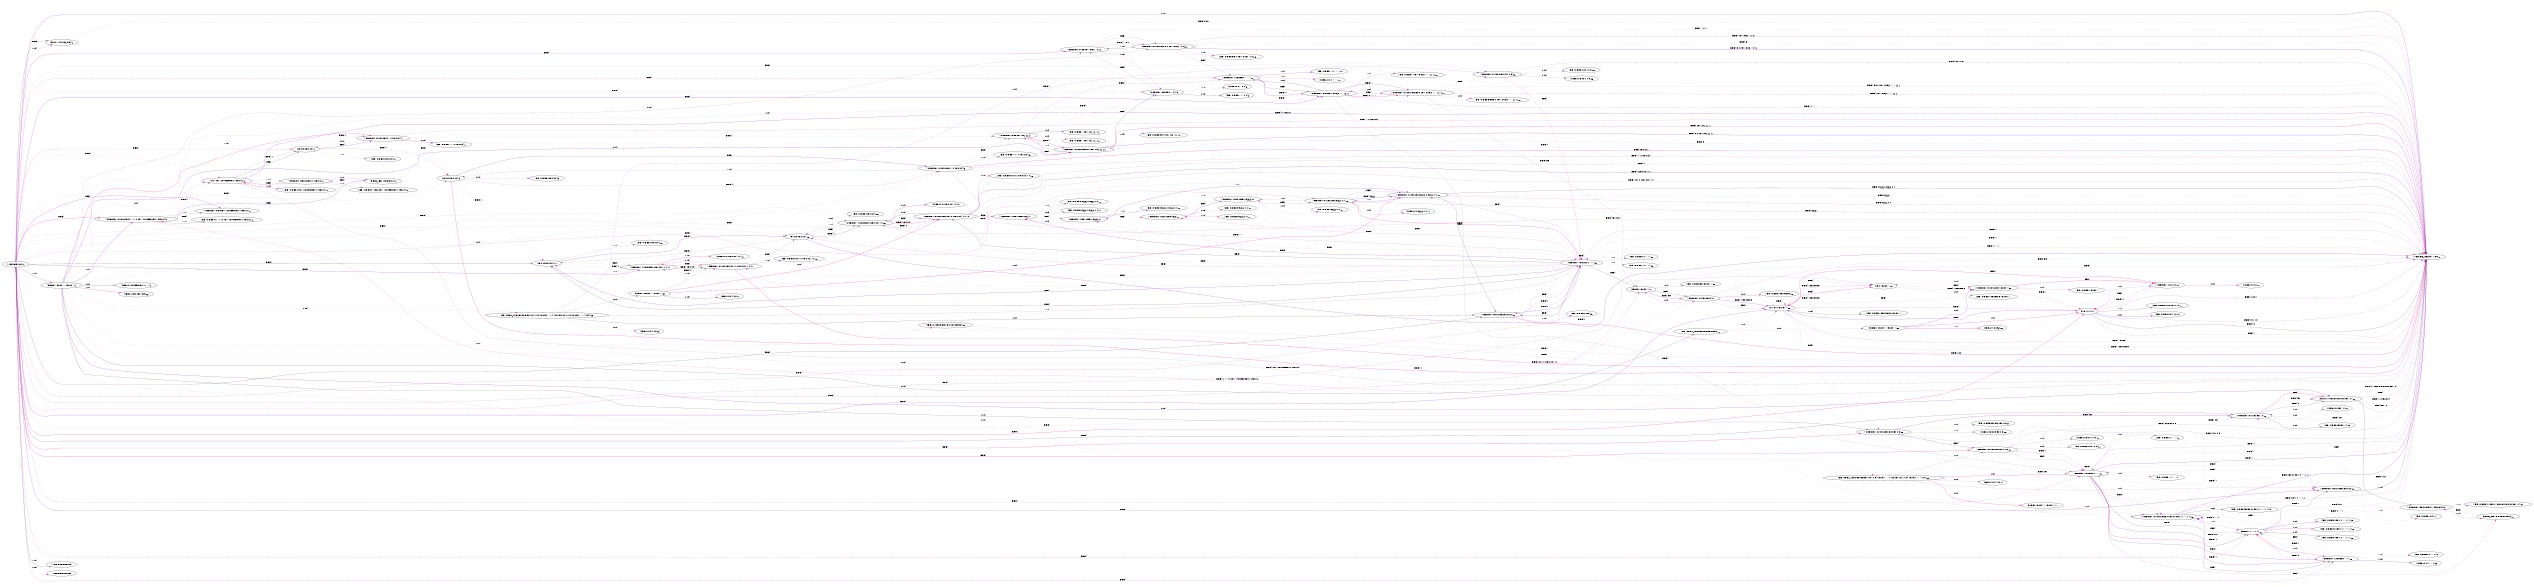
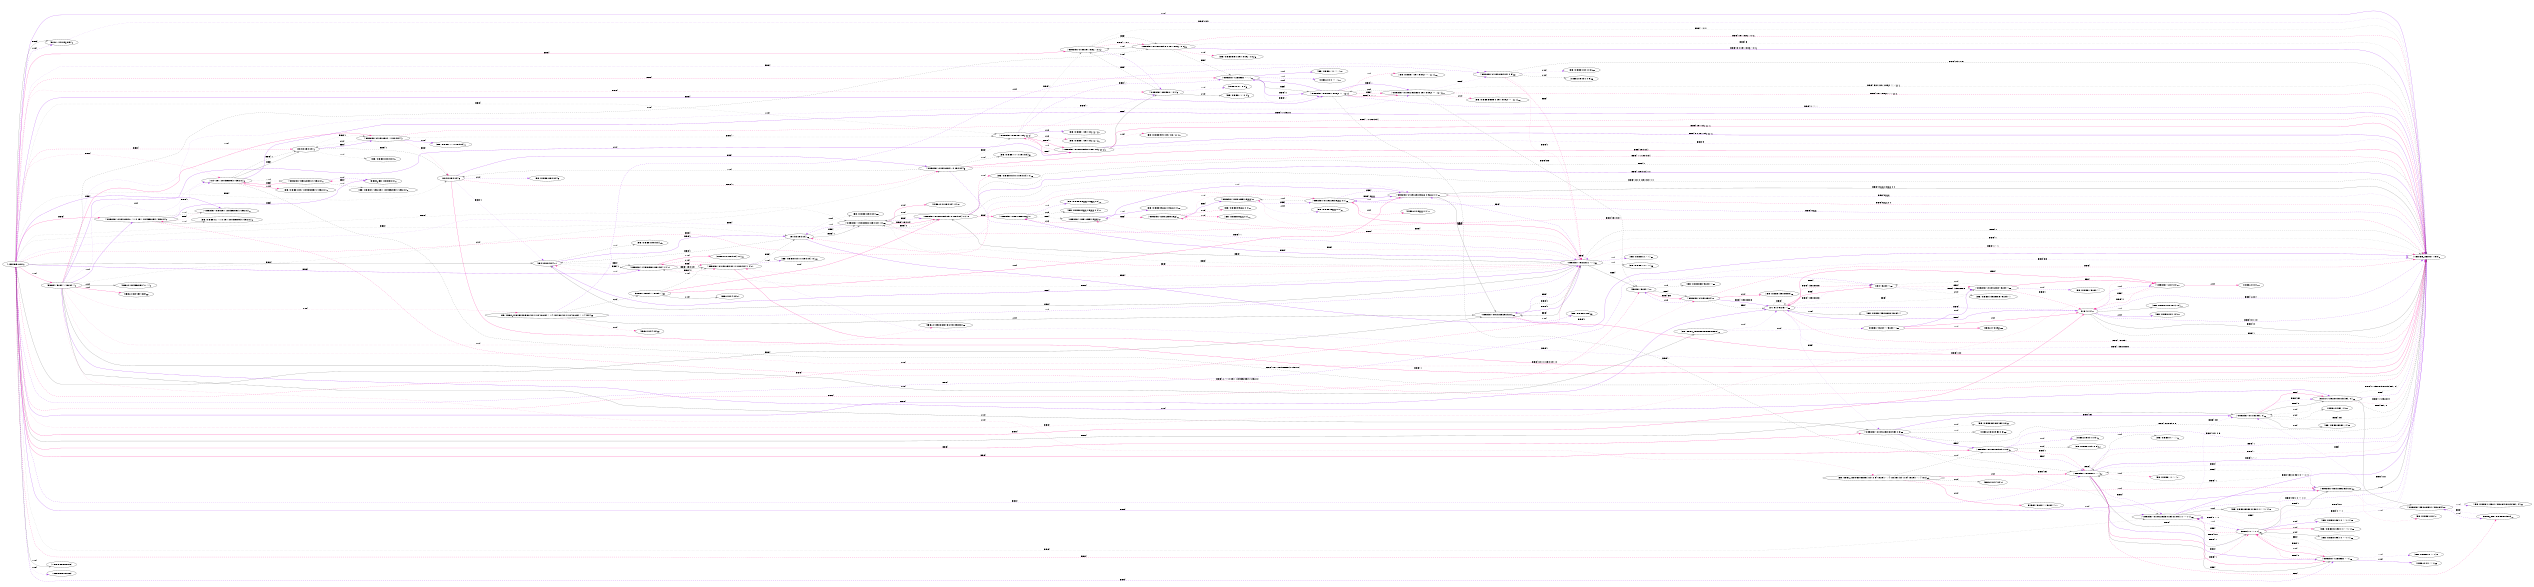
edge "(LOCAL,$iterLocal0: java.util.Iterator)" -> "(<operator>.alloc,new int[N][N])": now "(METHOD,main)" -> "(<operator>.alloc,new int[N][N])"
edge "(LOCAL,$iterLocal0: java.util.Iterator)" -> "(<operator>.assignmentPlus,ret += go(s, 1 << s, s))": now "(METHOD,main)" -> "(<operator>.assignmentPlus,ret += go(s, 1 << s, s))"
